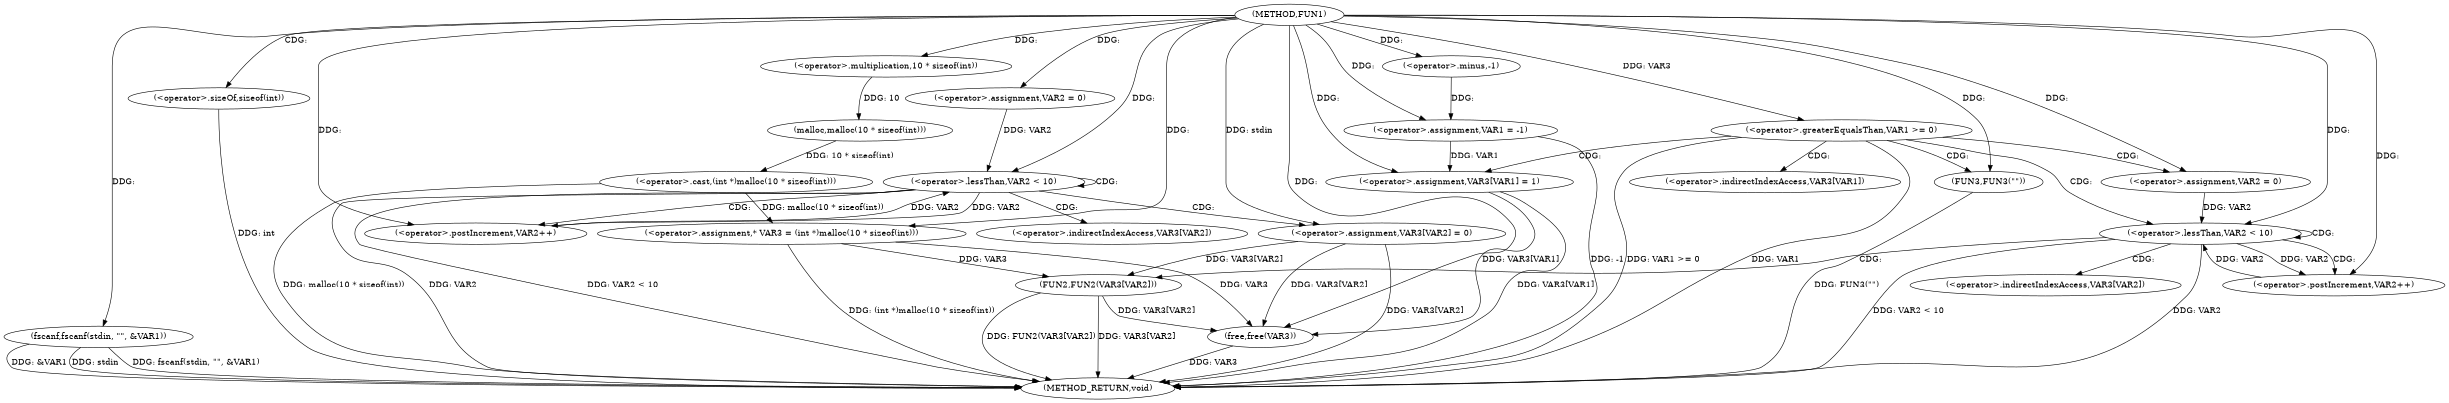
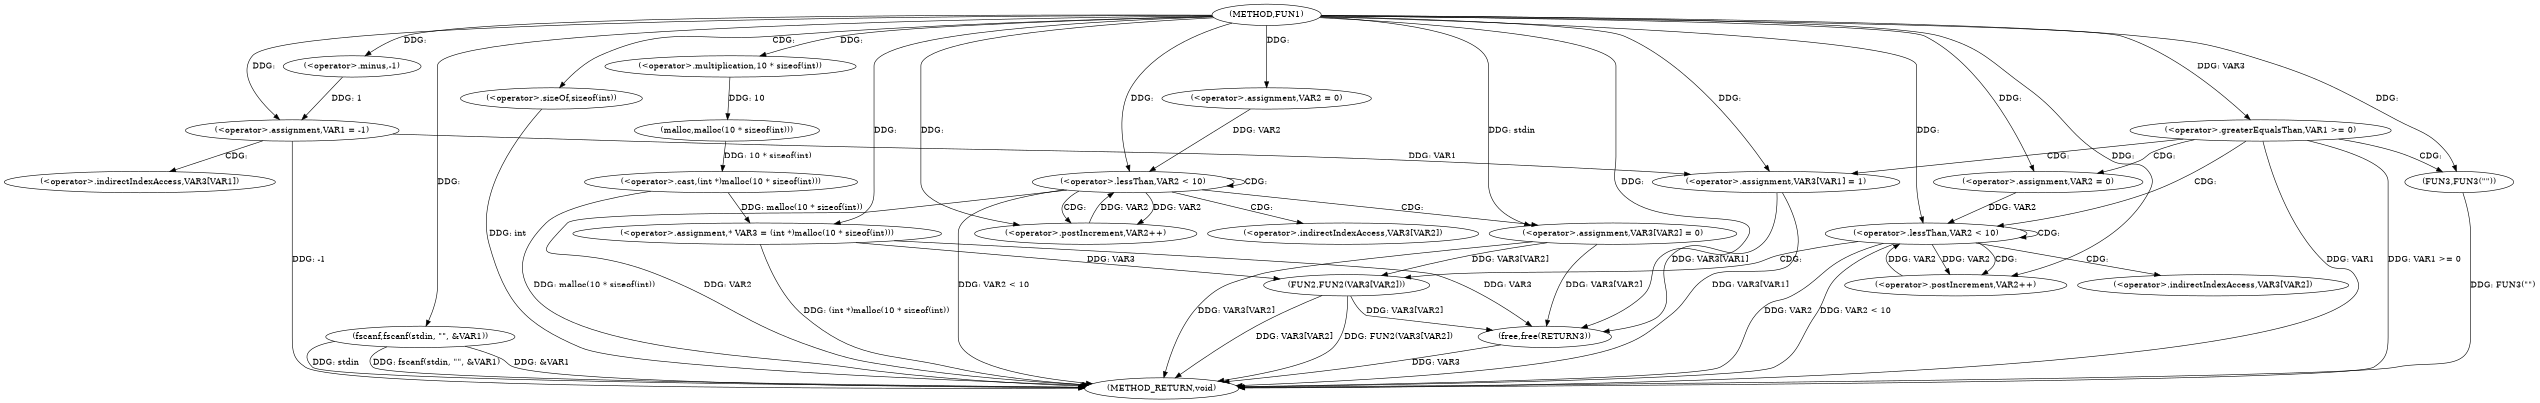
edge "(<operator>.minus,-1)" -> "(<operator>.assignment,VAR1 = -1)": label "DDG: " -> "DDG: 1"
edge "(<operator>.greaterEqualsThan,VAR1 >= 0)" -> "(<operator>.indirectIndexAccess,VAR3[VAR1])": now "(<operator>.assignment,VAR1 = -1)" -> "(<operator>.indirectIndexAccess,VAR3[VAR1])"
node "(free,free(VAR3))": label "(free,free(VAR3))" -> "(free,free(RETURN3))"
